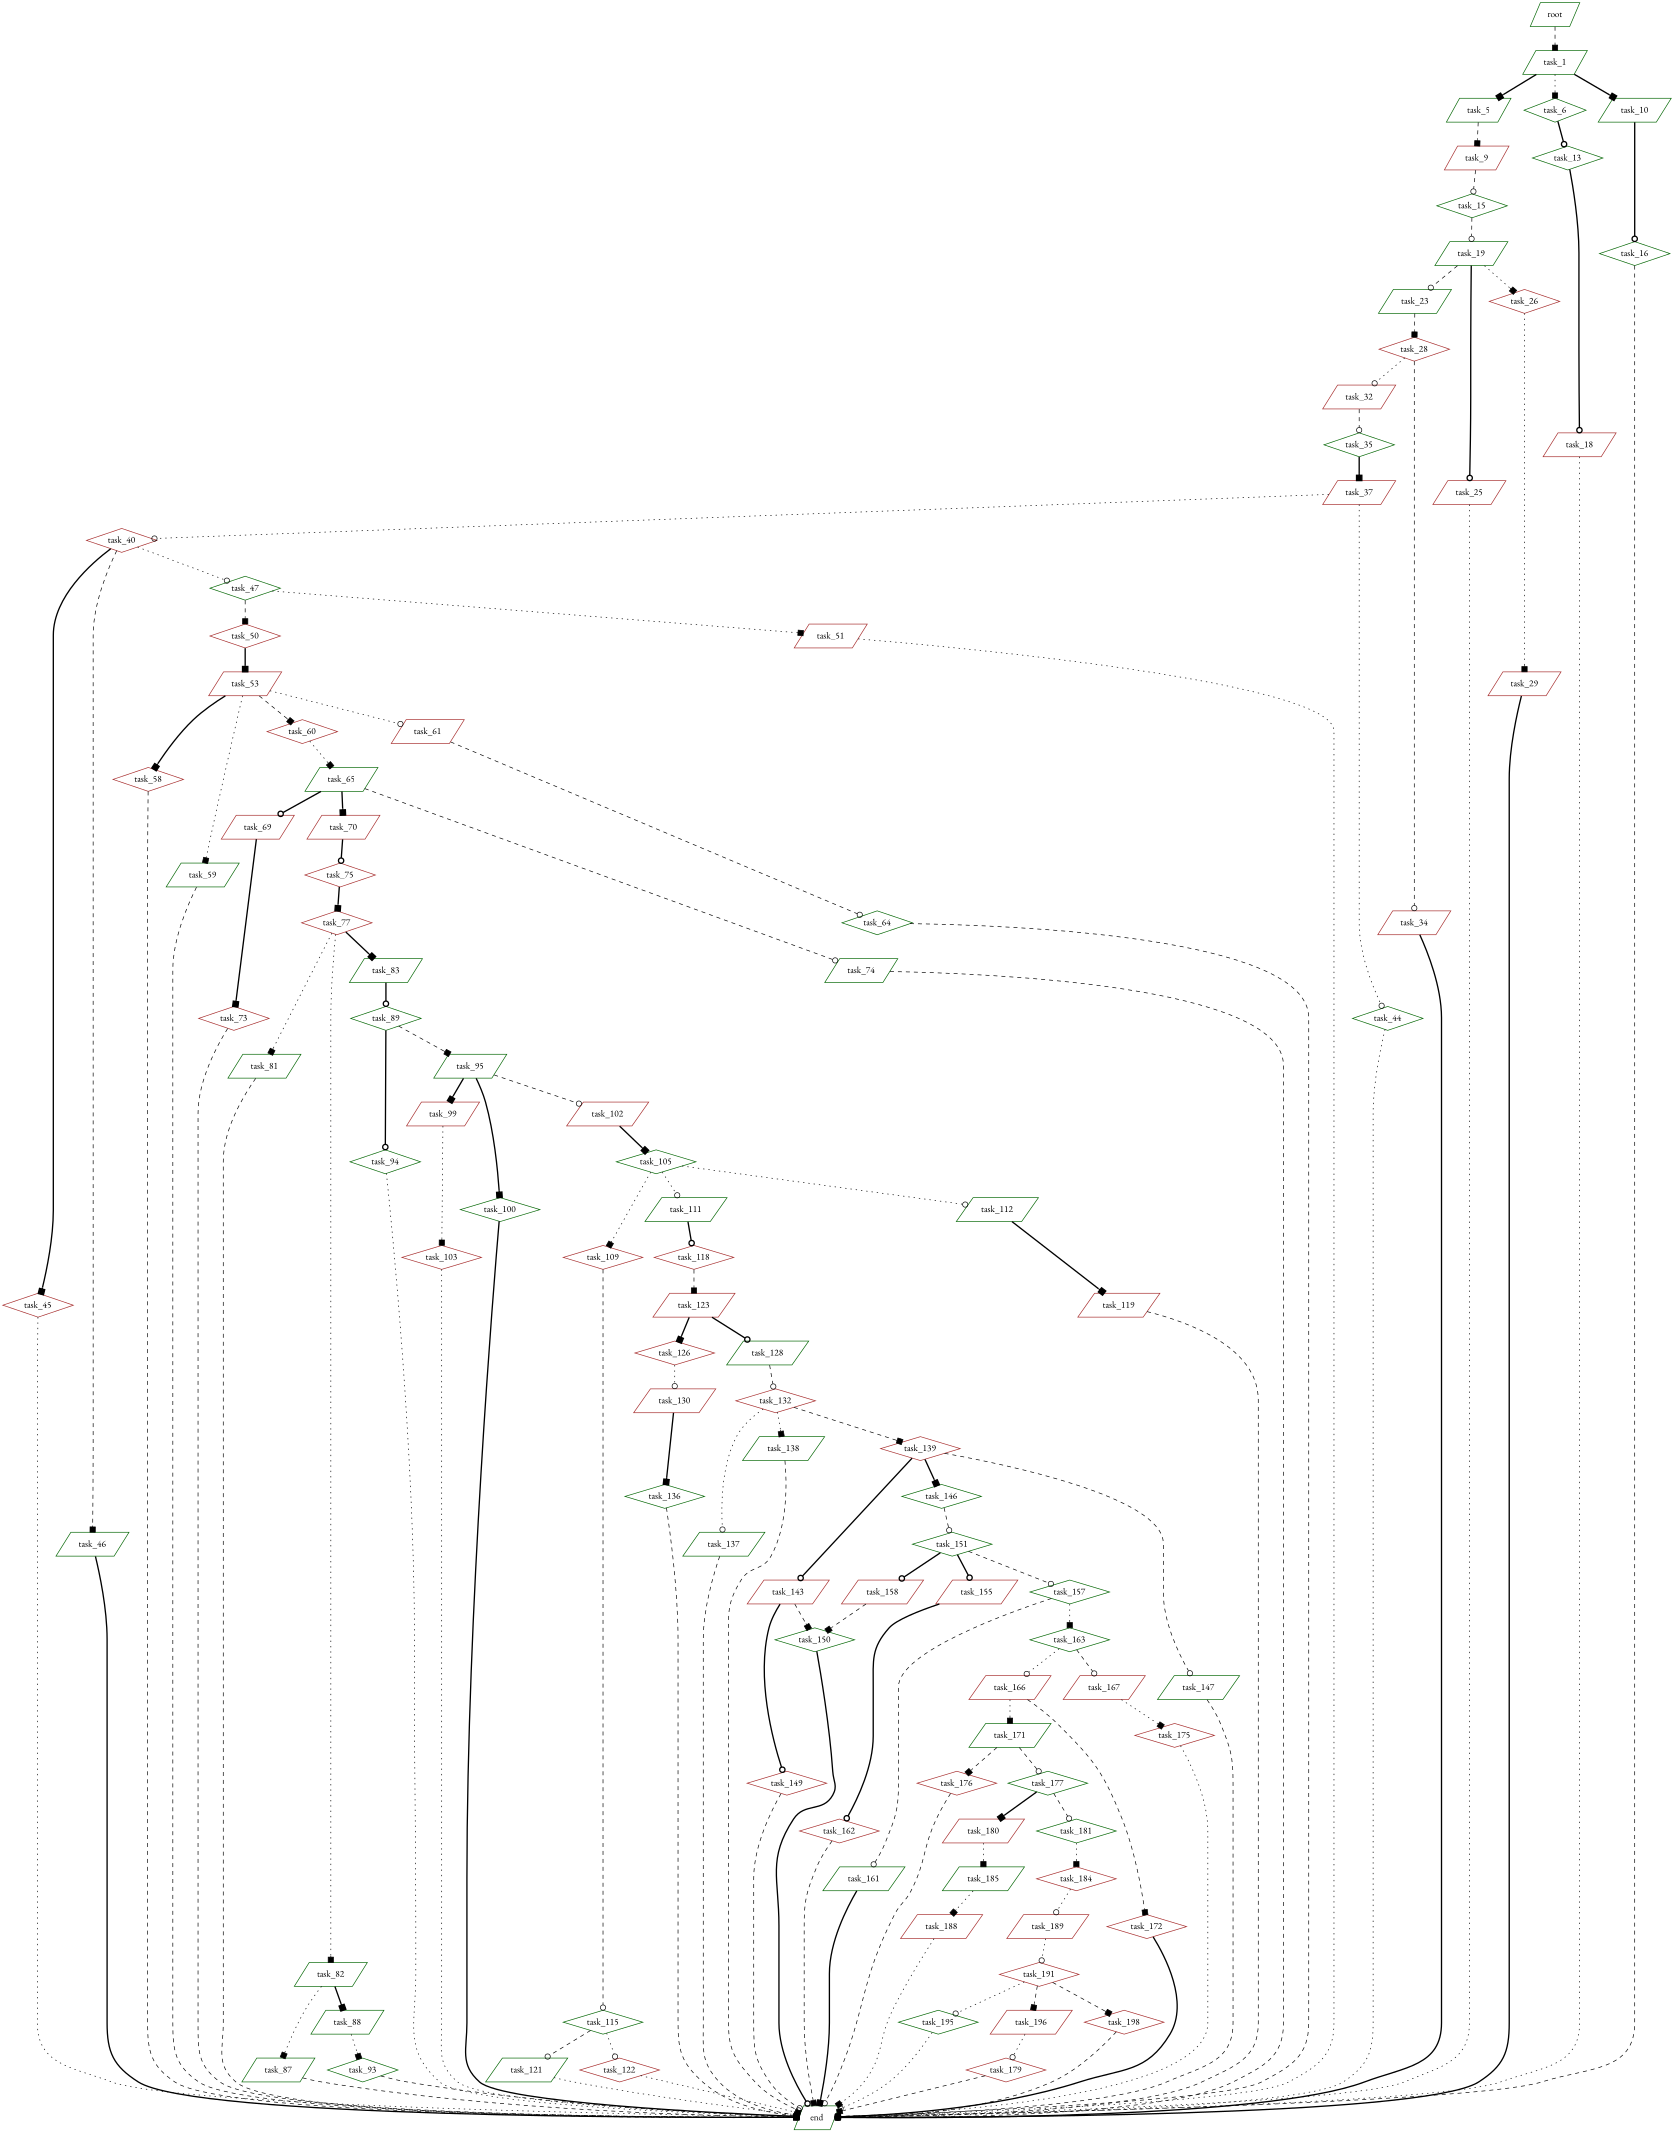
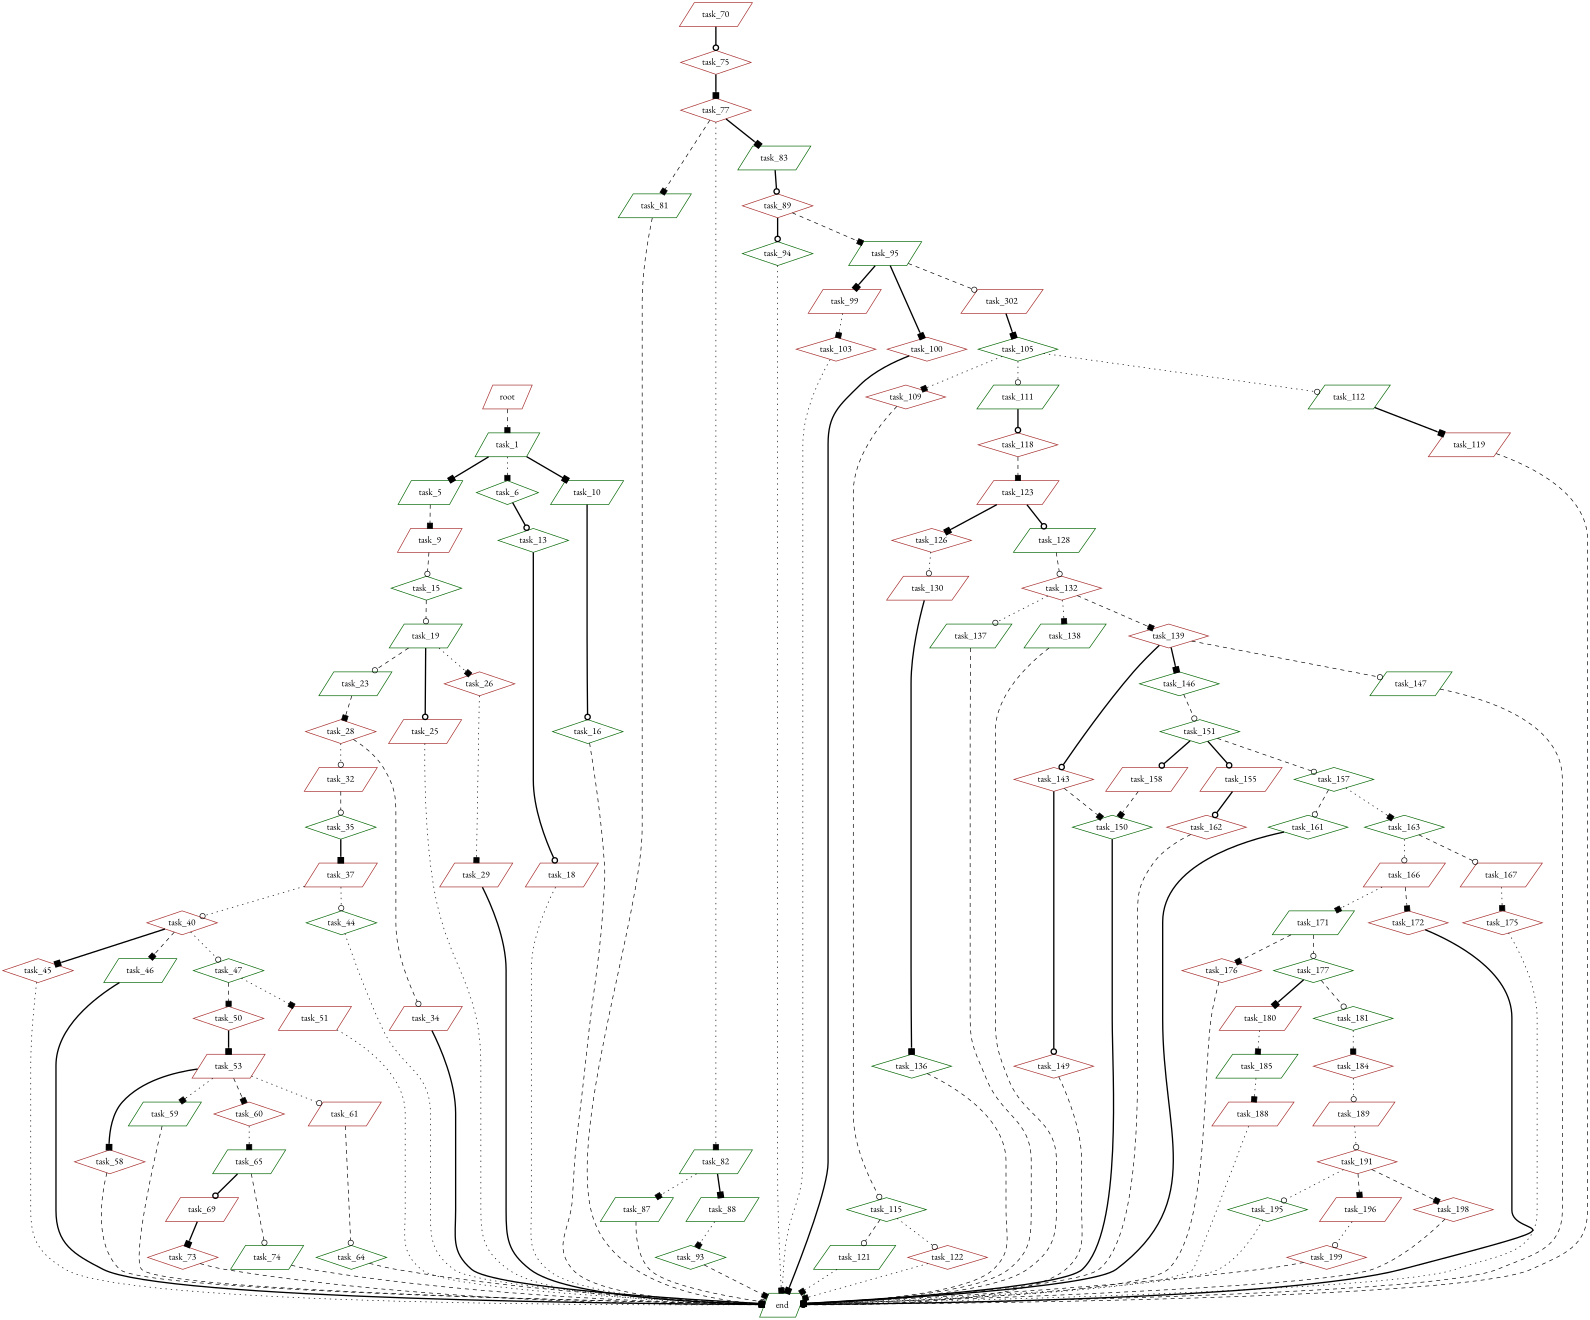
node "root": color darkgreen -> brown
edge "task_65" -> "task_70": removed
edge "task_77" -> "task_81": style dotted -> dashed
node "task_89": color darkgreen -> brown
node "task_102": label "task_102" -> "task_302"
node "task_100": color darkgreen -> brown
node "task_143": shape parallelogram -> diamond
node "task_161": shape parallelogram -> diamond
node "task_179": label "task_179" -> "task_199"
